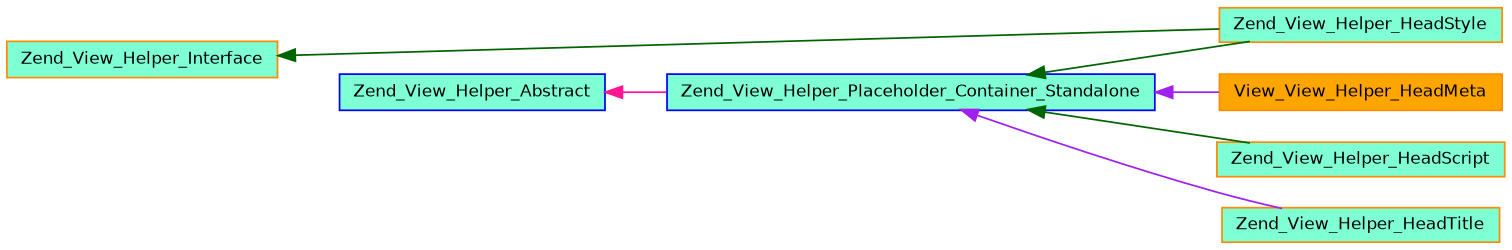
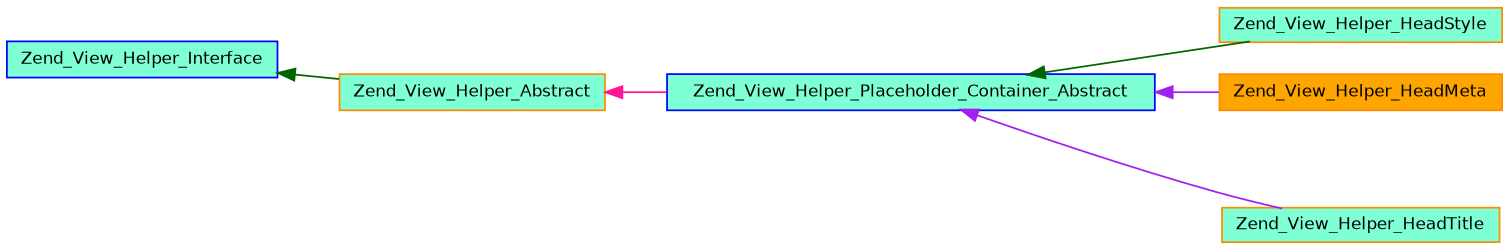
edge "Zend_View_Helper_HeadStyle" -> "Zend_View_Helper_Interface": now "Zend_View_Helper_Abstract" -> "Zend_View_Helper_Interface"
node "Zend_View_Helper_Interface": color darkorange -> blue
node "Zend_View_Helper_Abstract": color blue -> darkorange
node "Zend_View_Helper_Placeholder_Container_Standalone": label "Zend_View_Helper_Placeholder_Container_Standalone" -> "Zend_View_Helper_Placeholder_Container_Abstract"
node "View_View_Helper_HeadMeta": label "View_View_Helper_HeadMeta" -> "Zend_View_Helper_HeadMeta"
node "Zend_View_Helper_HeadScript": removed
